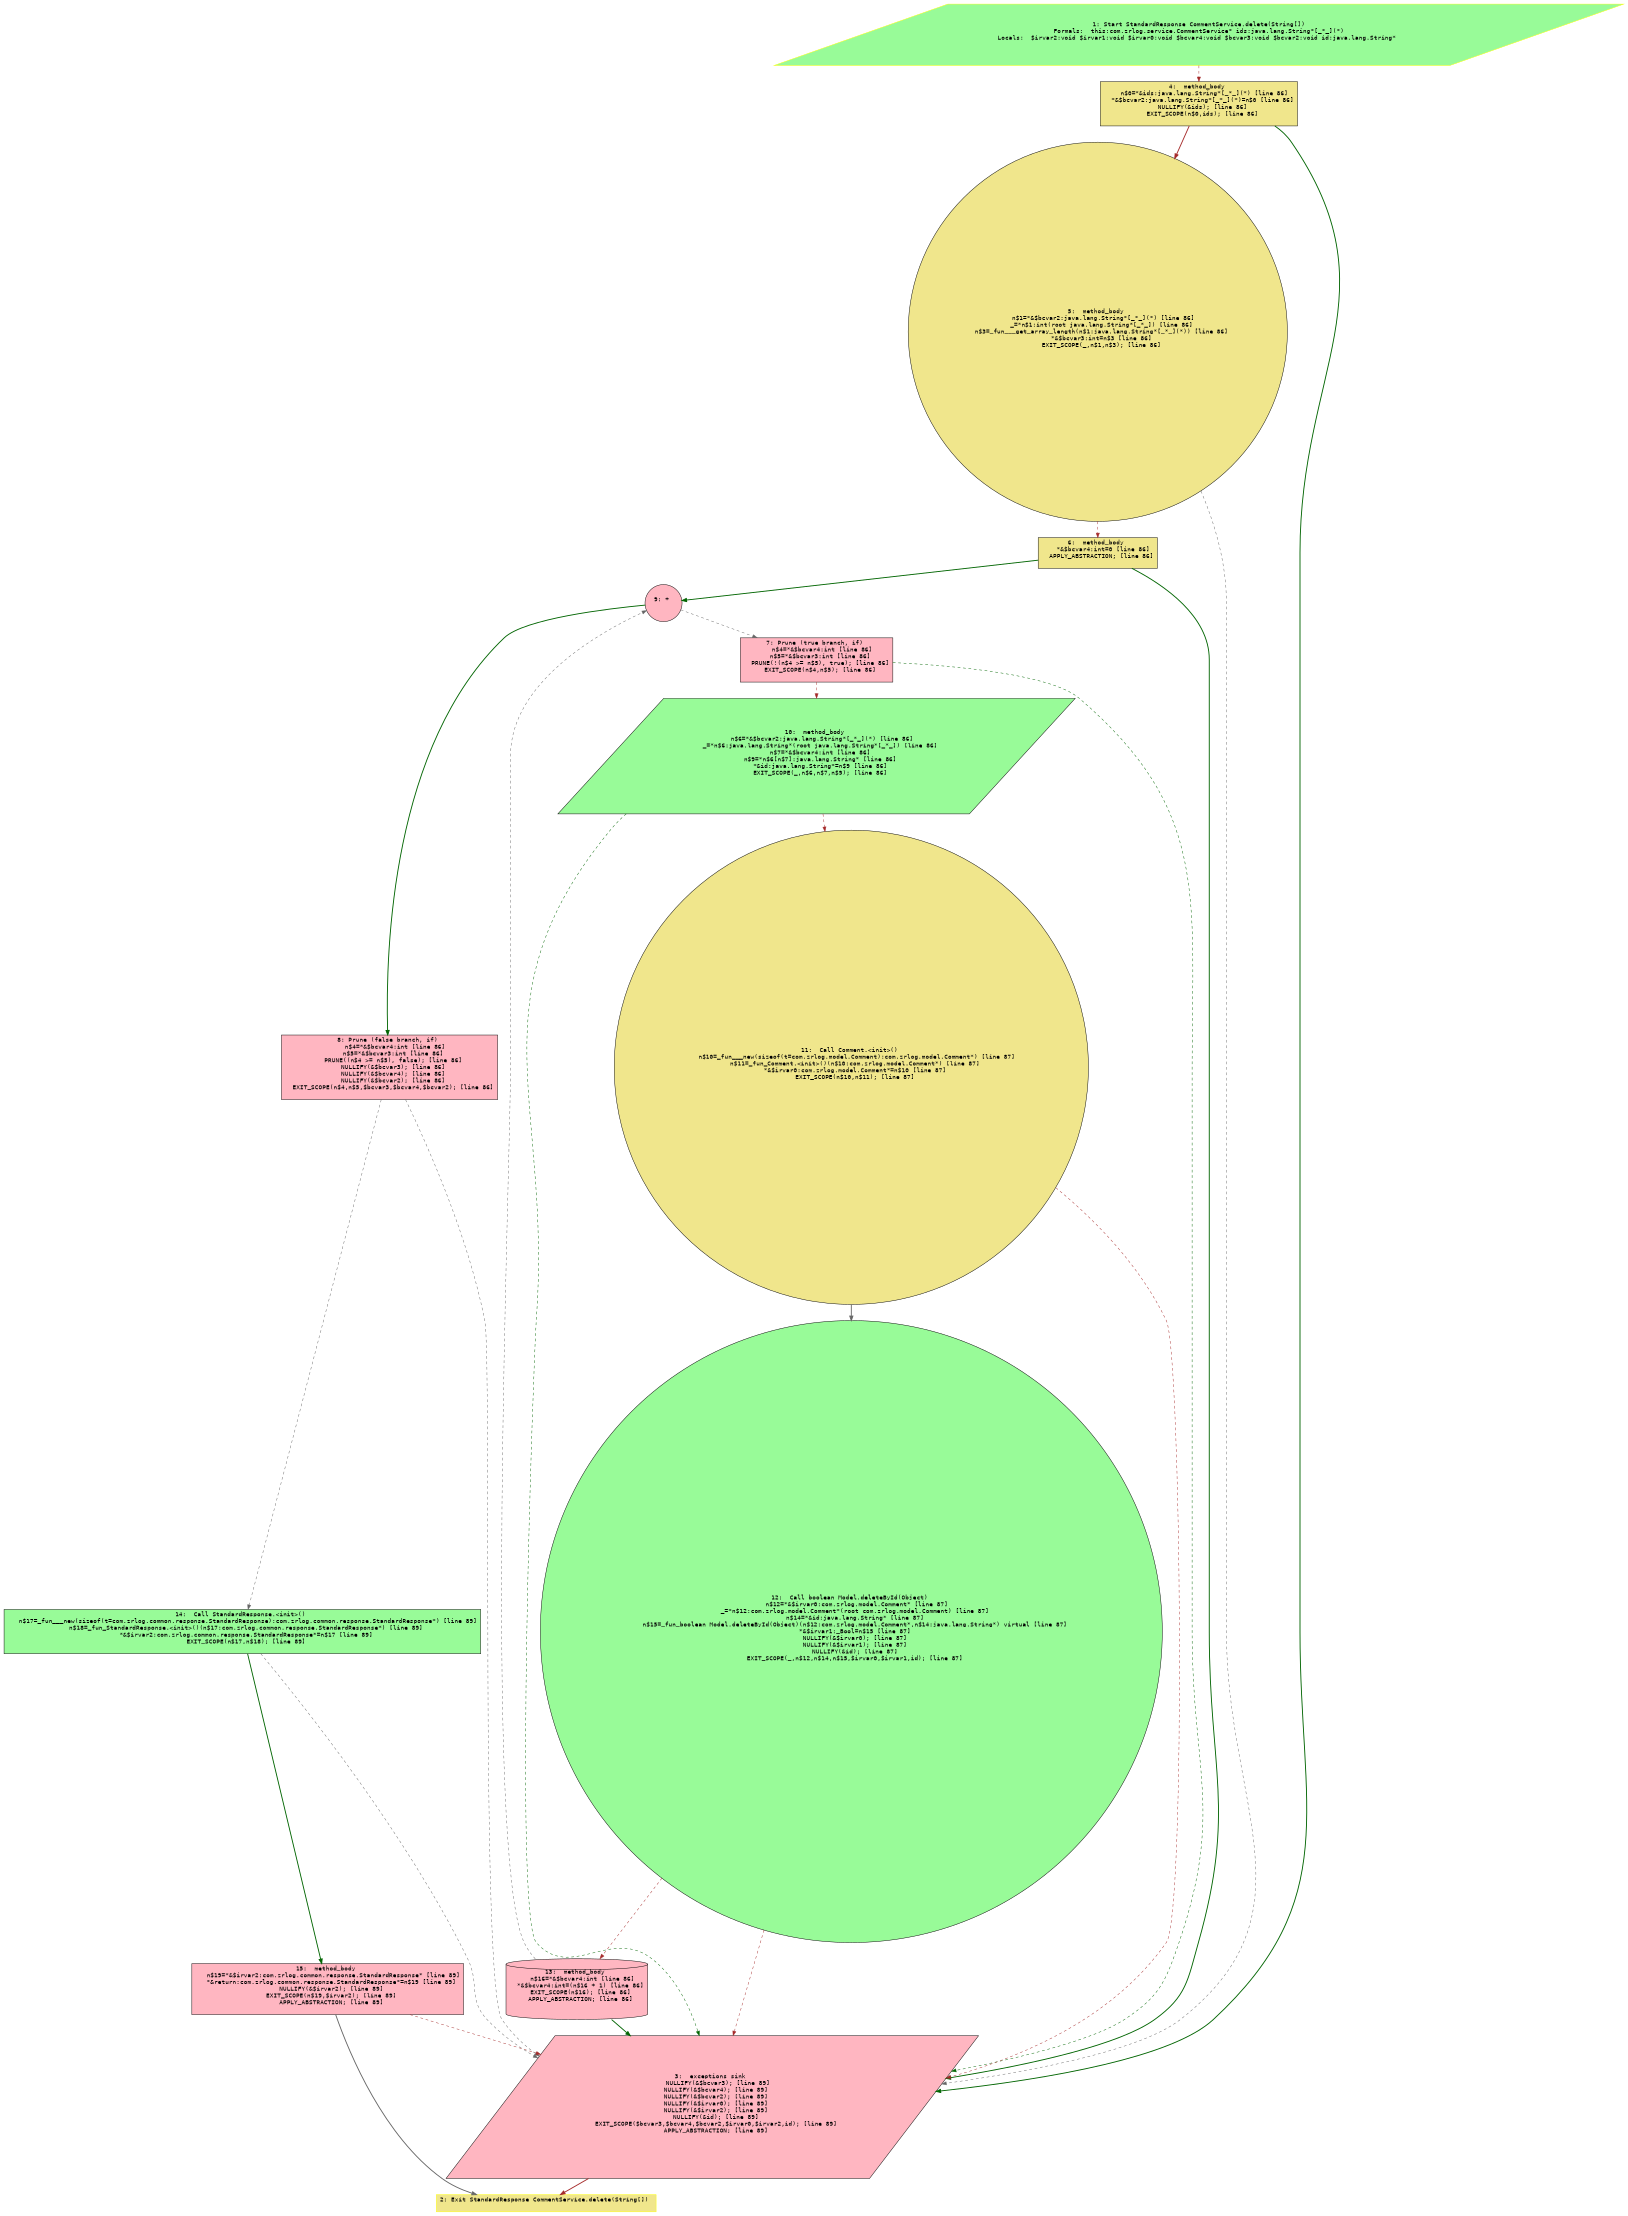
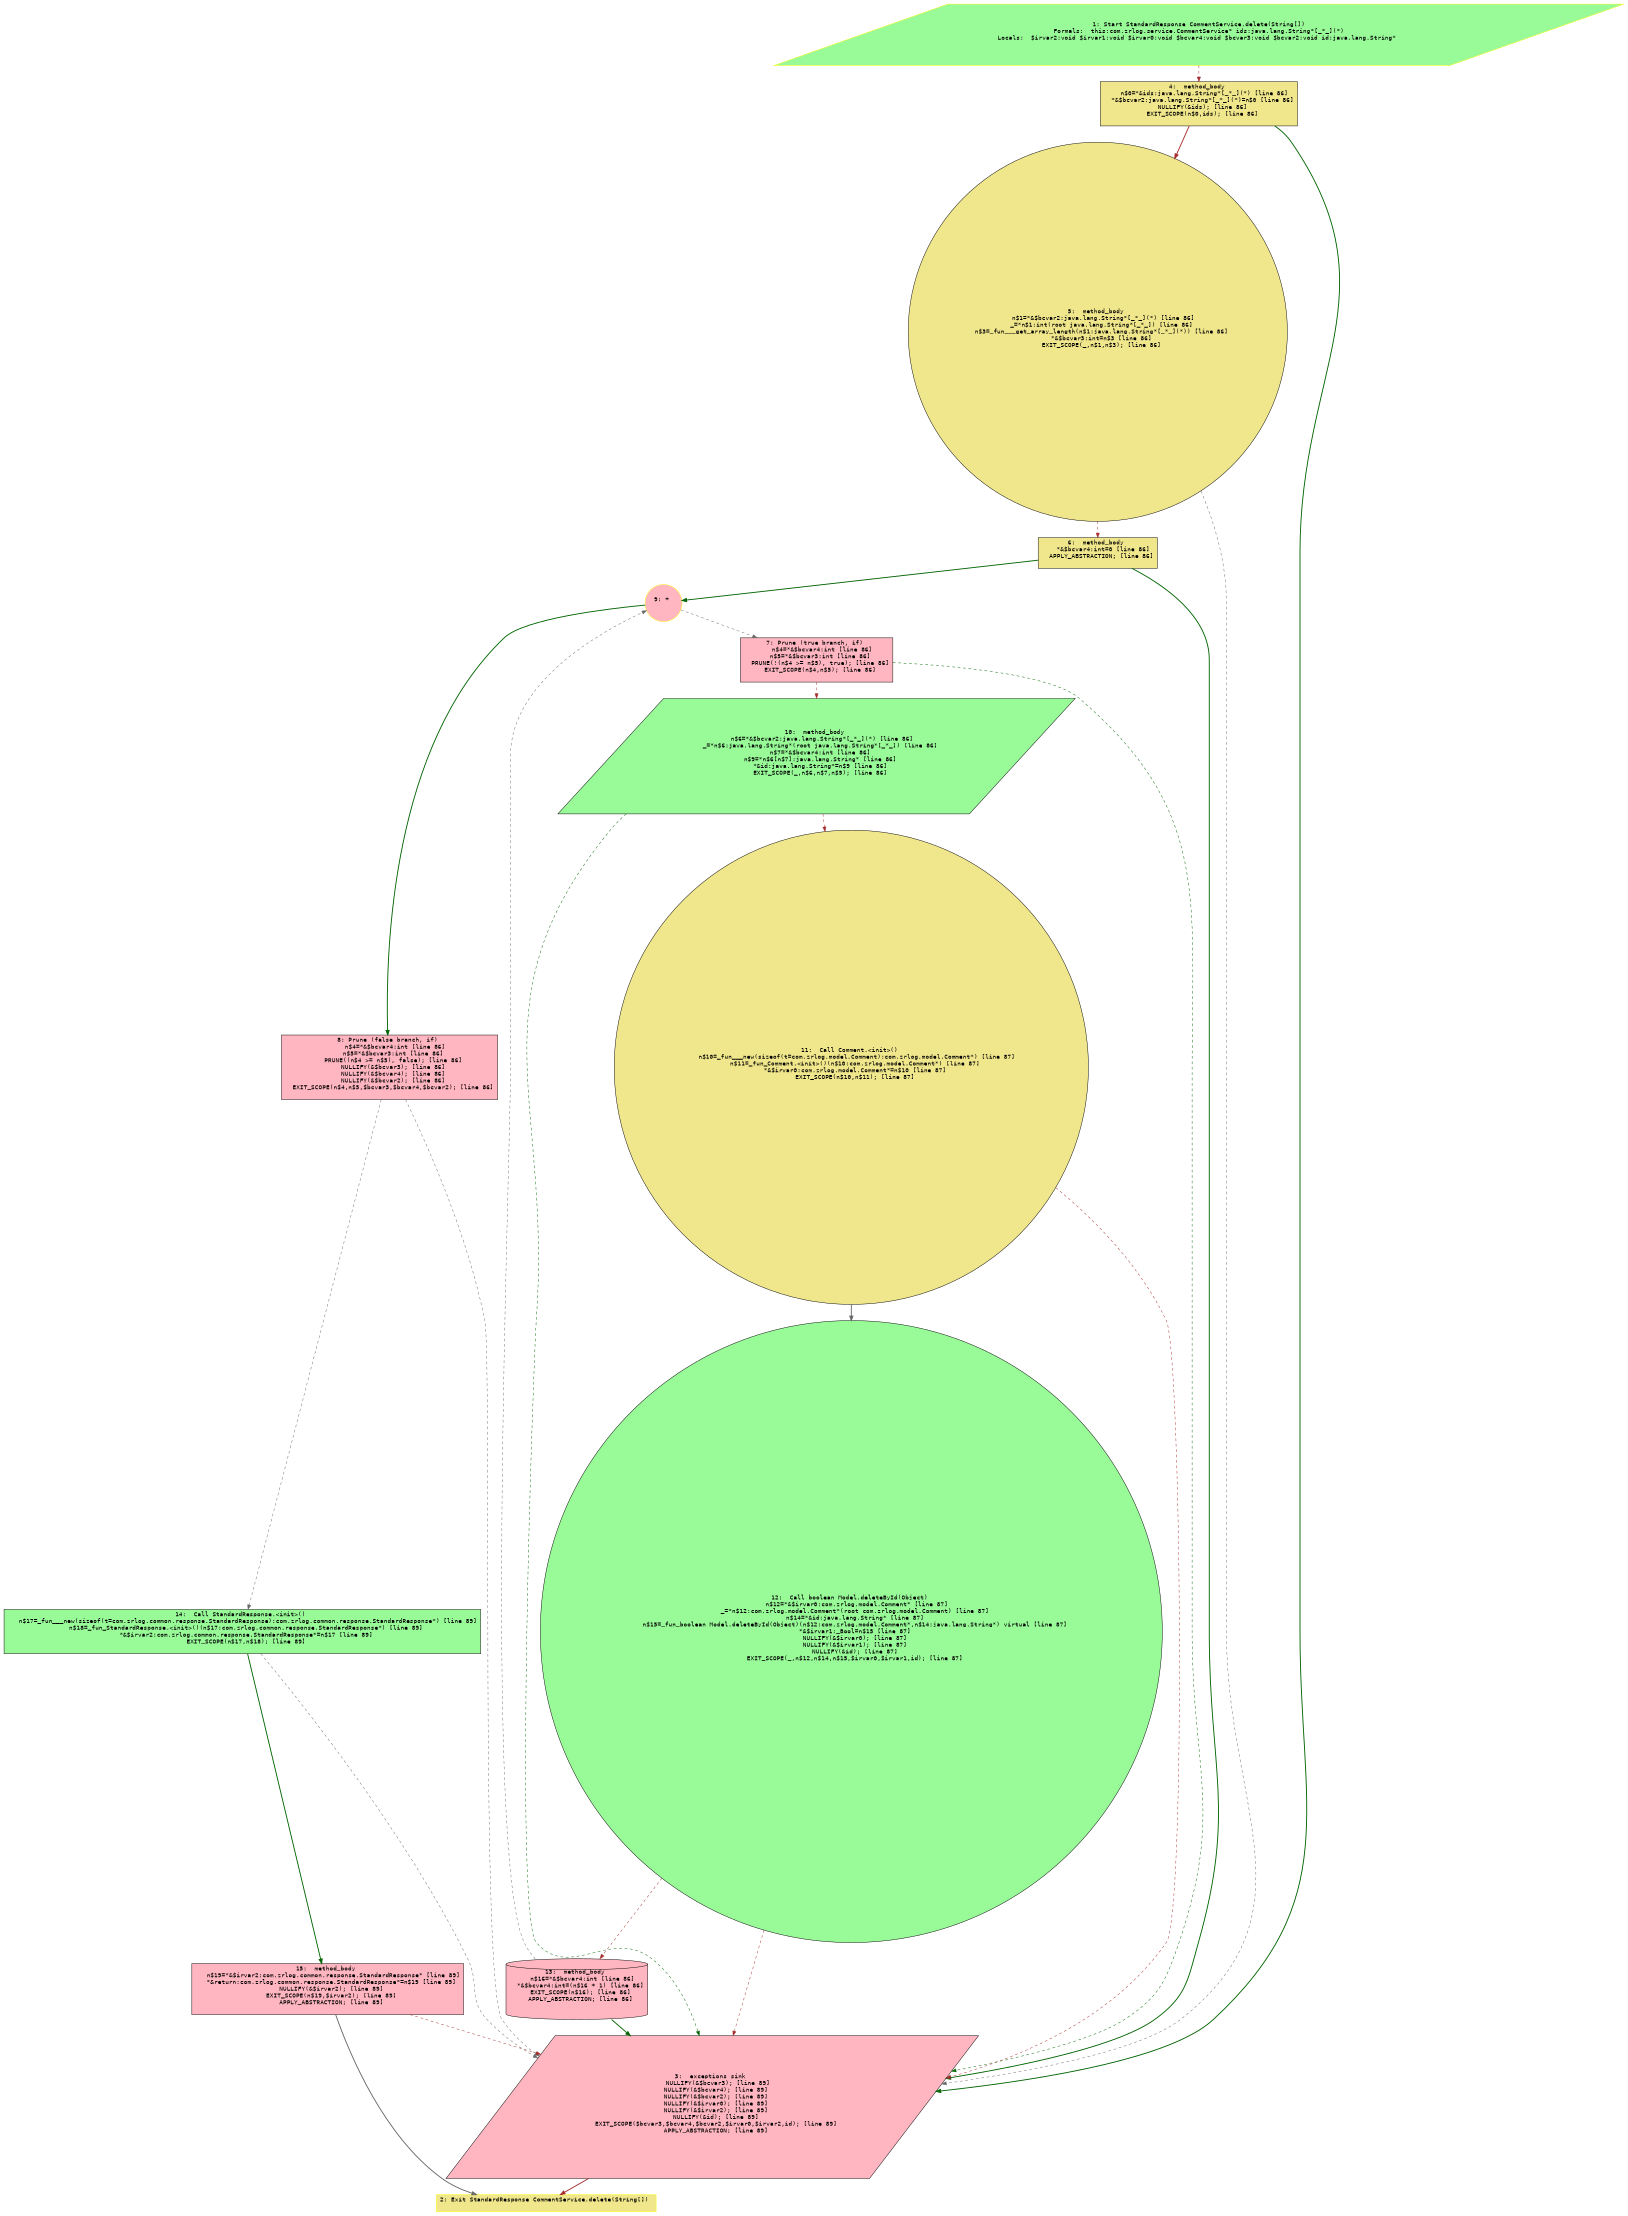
node "9: +": color black -> yellow
